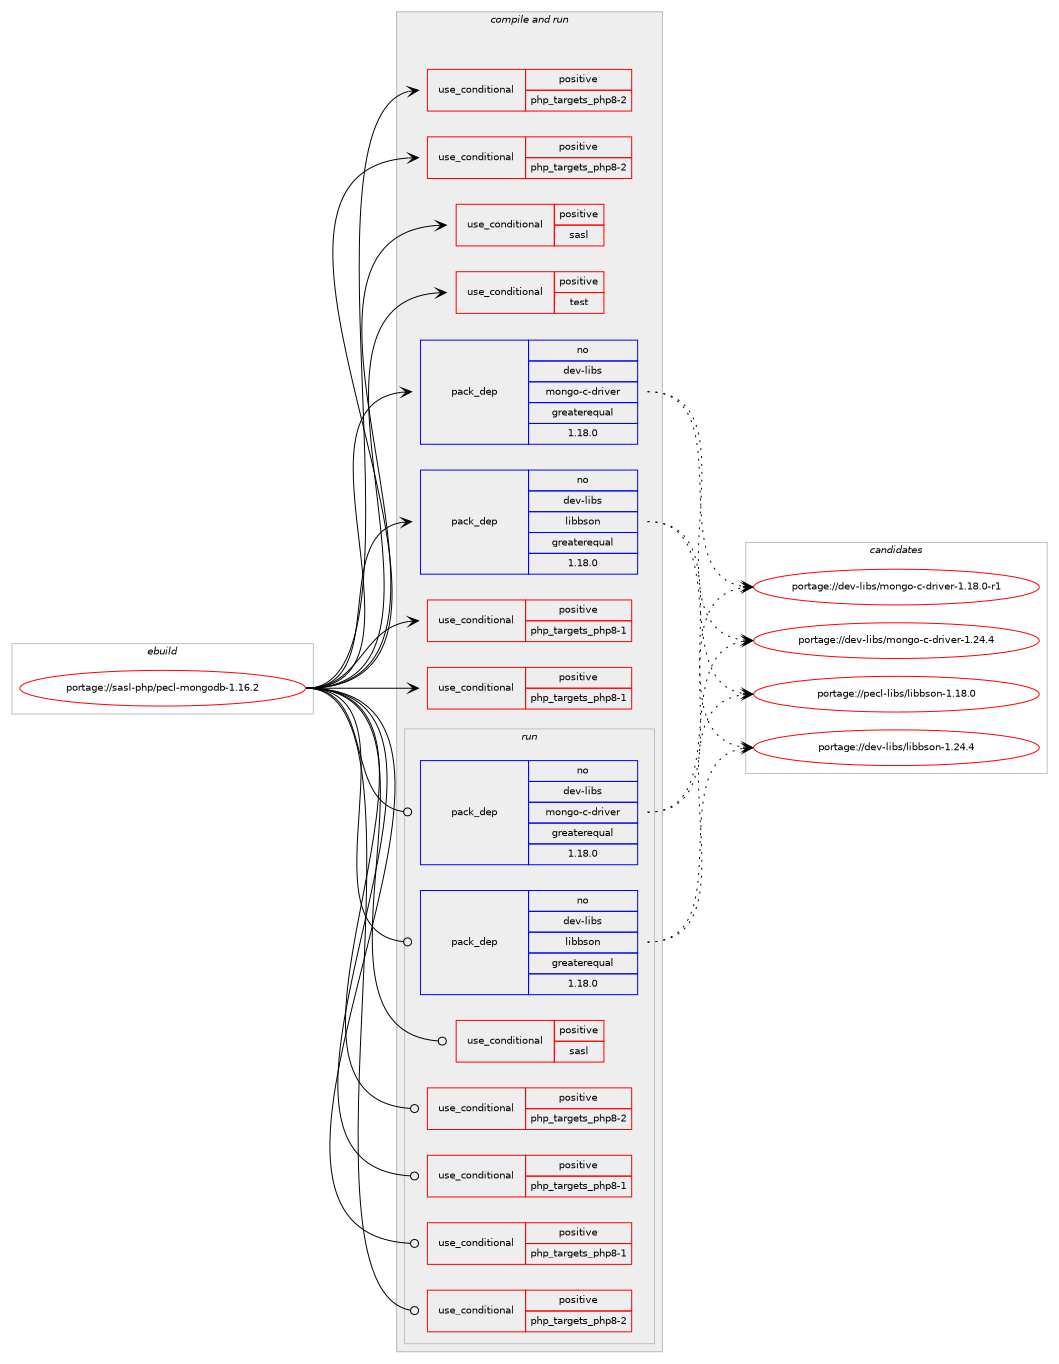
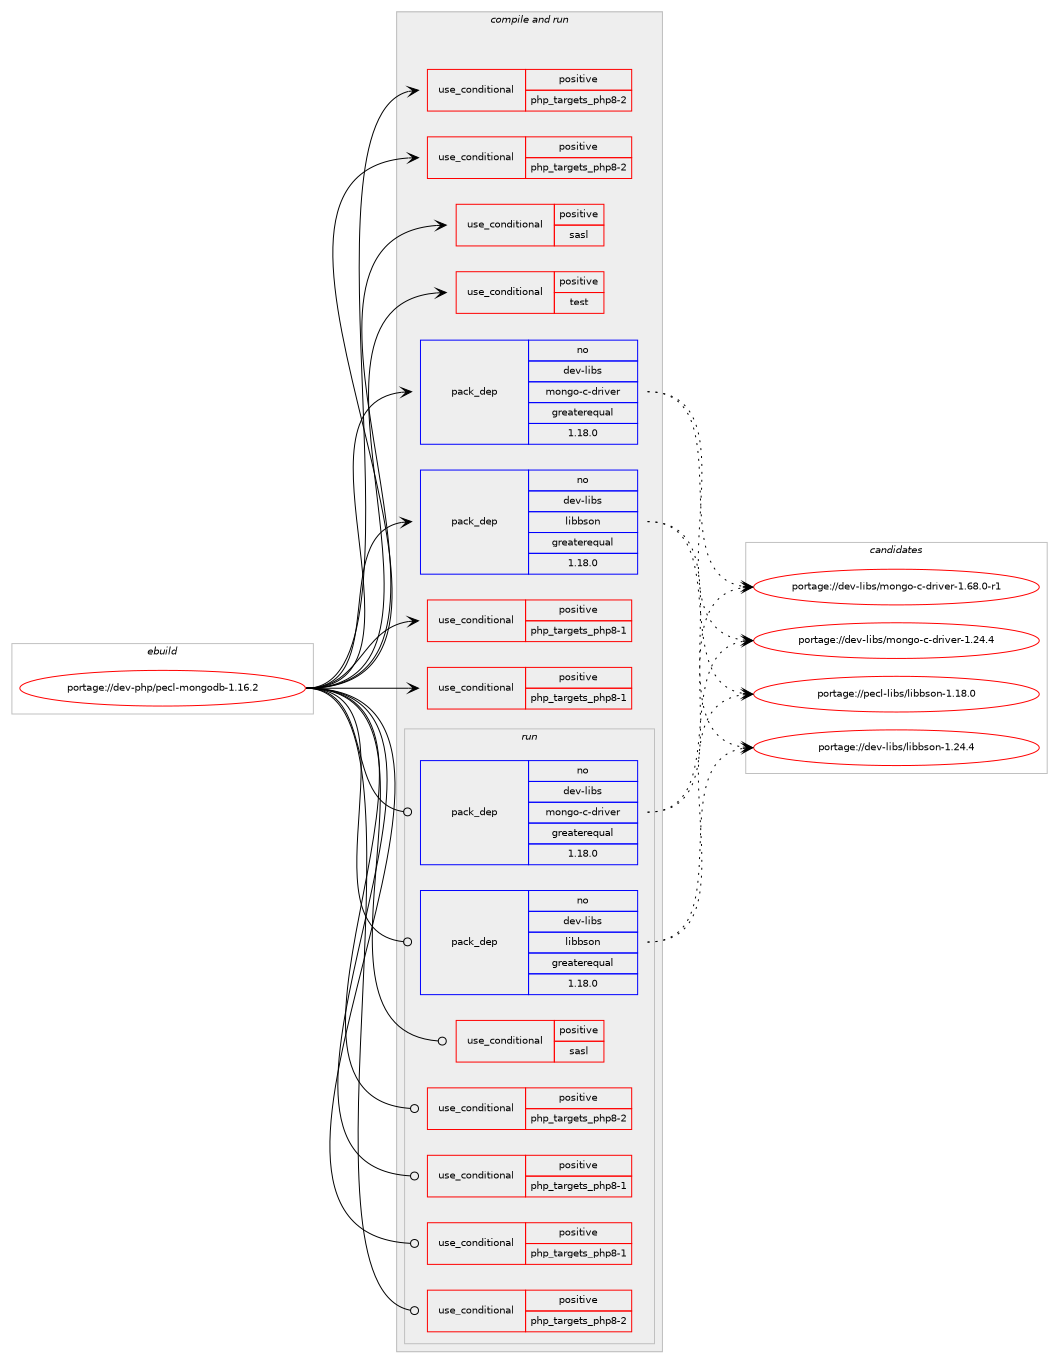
node "portage://dev-libs/mongo-c-driver-1.18.0-r1": label "portage://dev-libs/mongo-c-driver-1.18.0-r1" -> "portage://dev-libs/mongo-c-driver-1.68.0-r1"
node "portage://sasl-php/pecl-mongodb-1.16.2": label "portage://sasl-php/pecl-mongodb-1.16.2" -> "portage://dev-php/pecl-mongodb-1.16.2"
